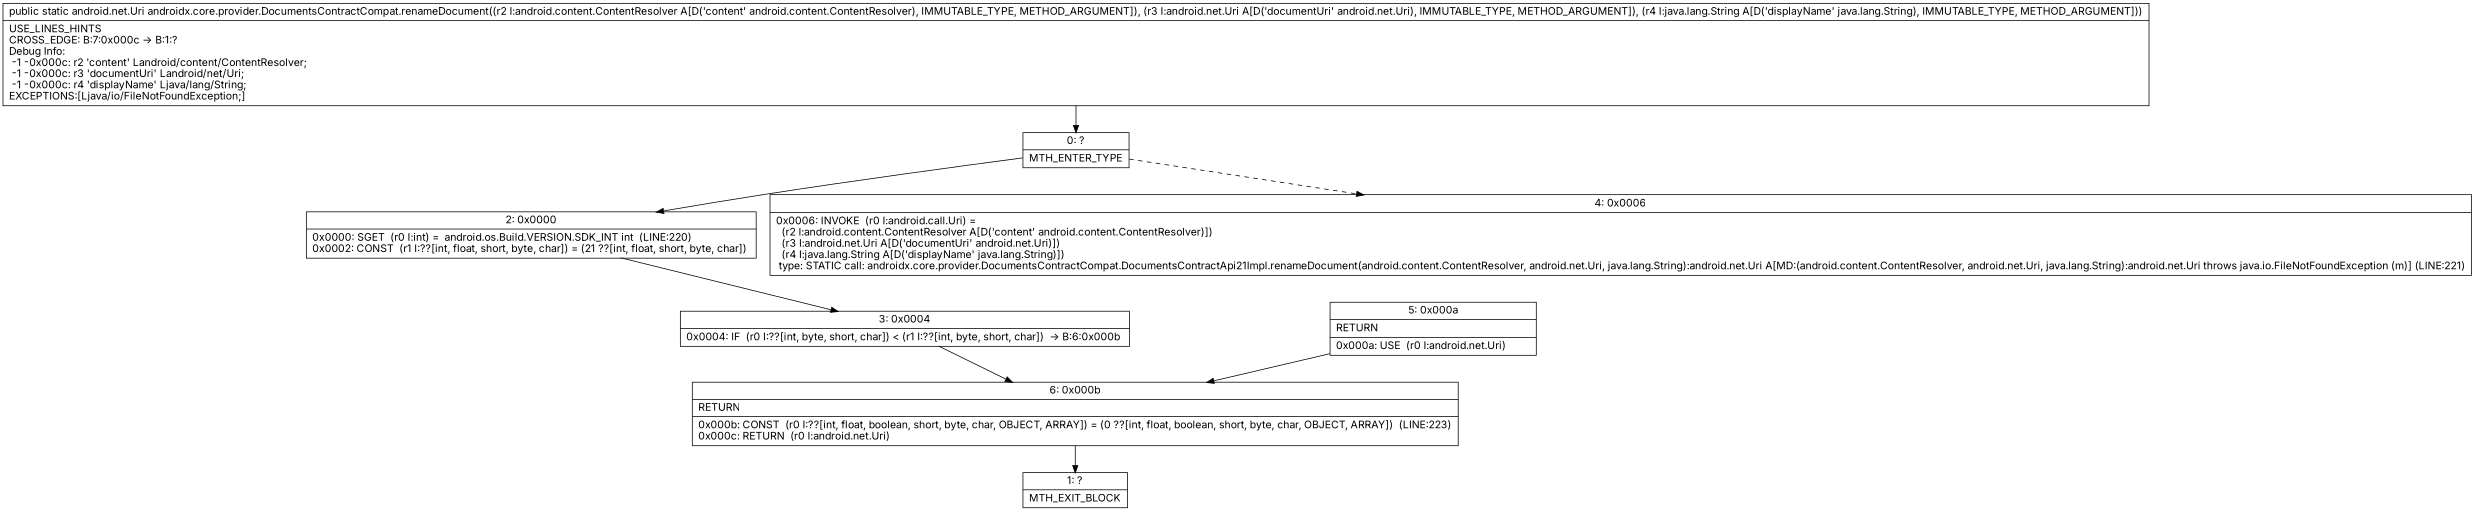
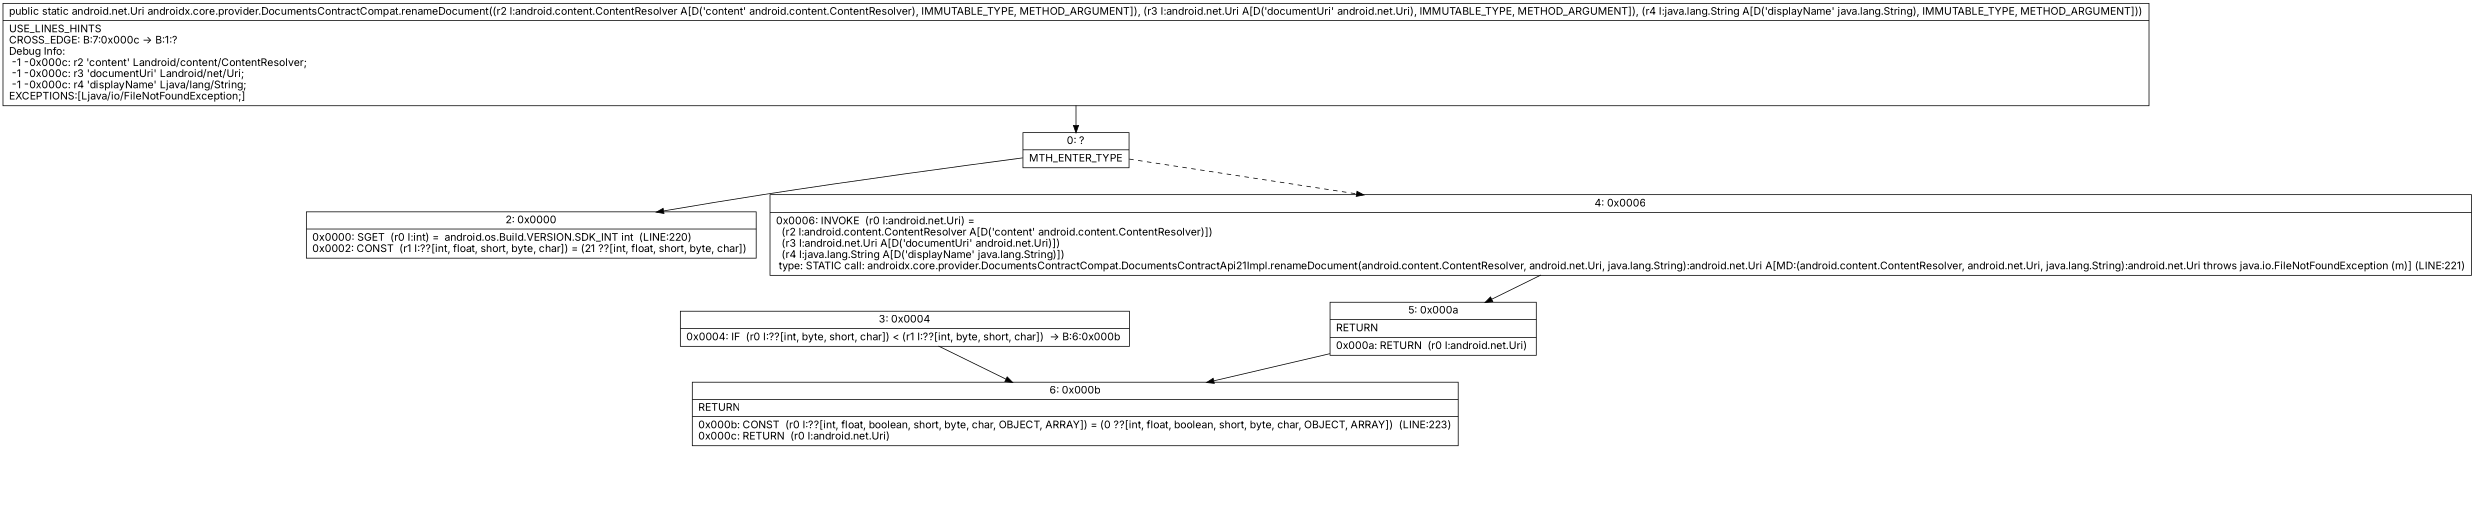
node "4: 0x0006": text "0x0006: INVOKE  (r0 I:android.call.Uri) =" -> "0x0006: INVOKE  (r0 I:android.net.Uri) ="
edge "2: 0x0000" -> "3: 0x0004": removed
edge "4: 0x0006" -> "5: 0x000a": added
node "5: 0x000a": text "0x000a: USE  (r0 I:android.net.Uri)" -> "0x000a: RETURN  (r0 I:android.net.Uri)"
node "1: ?": removed
